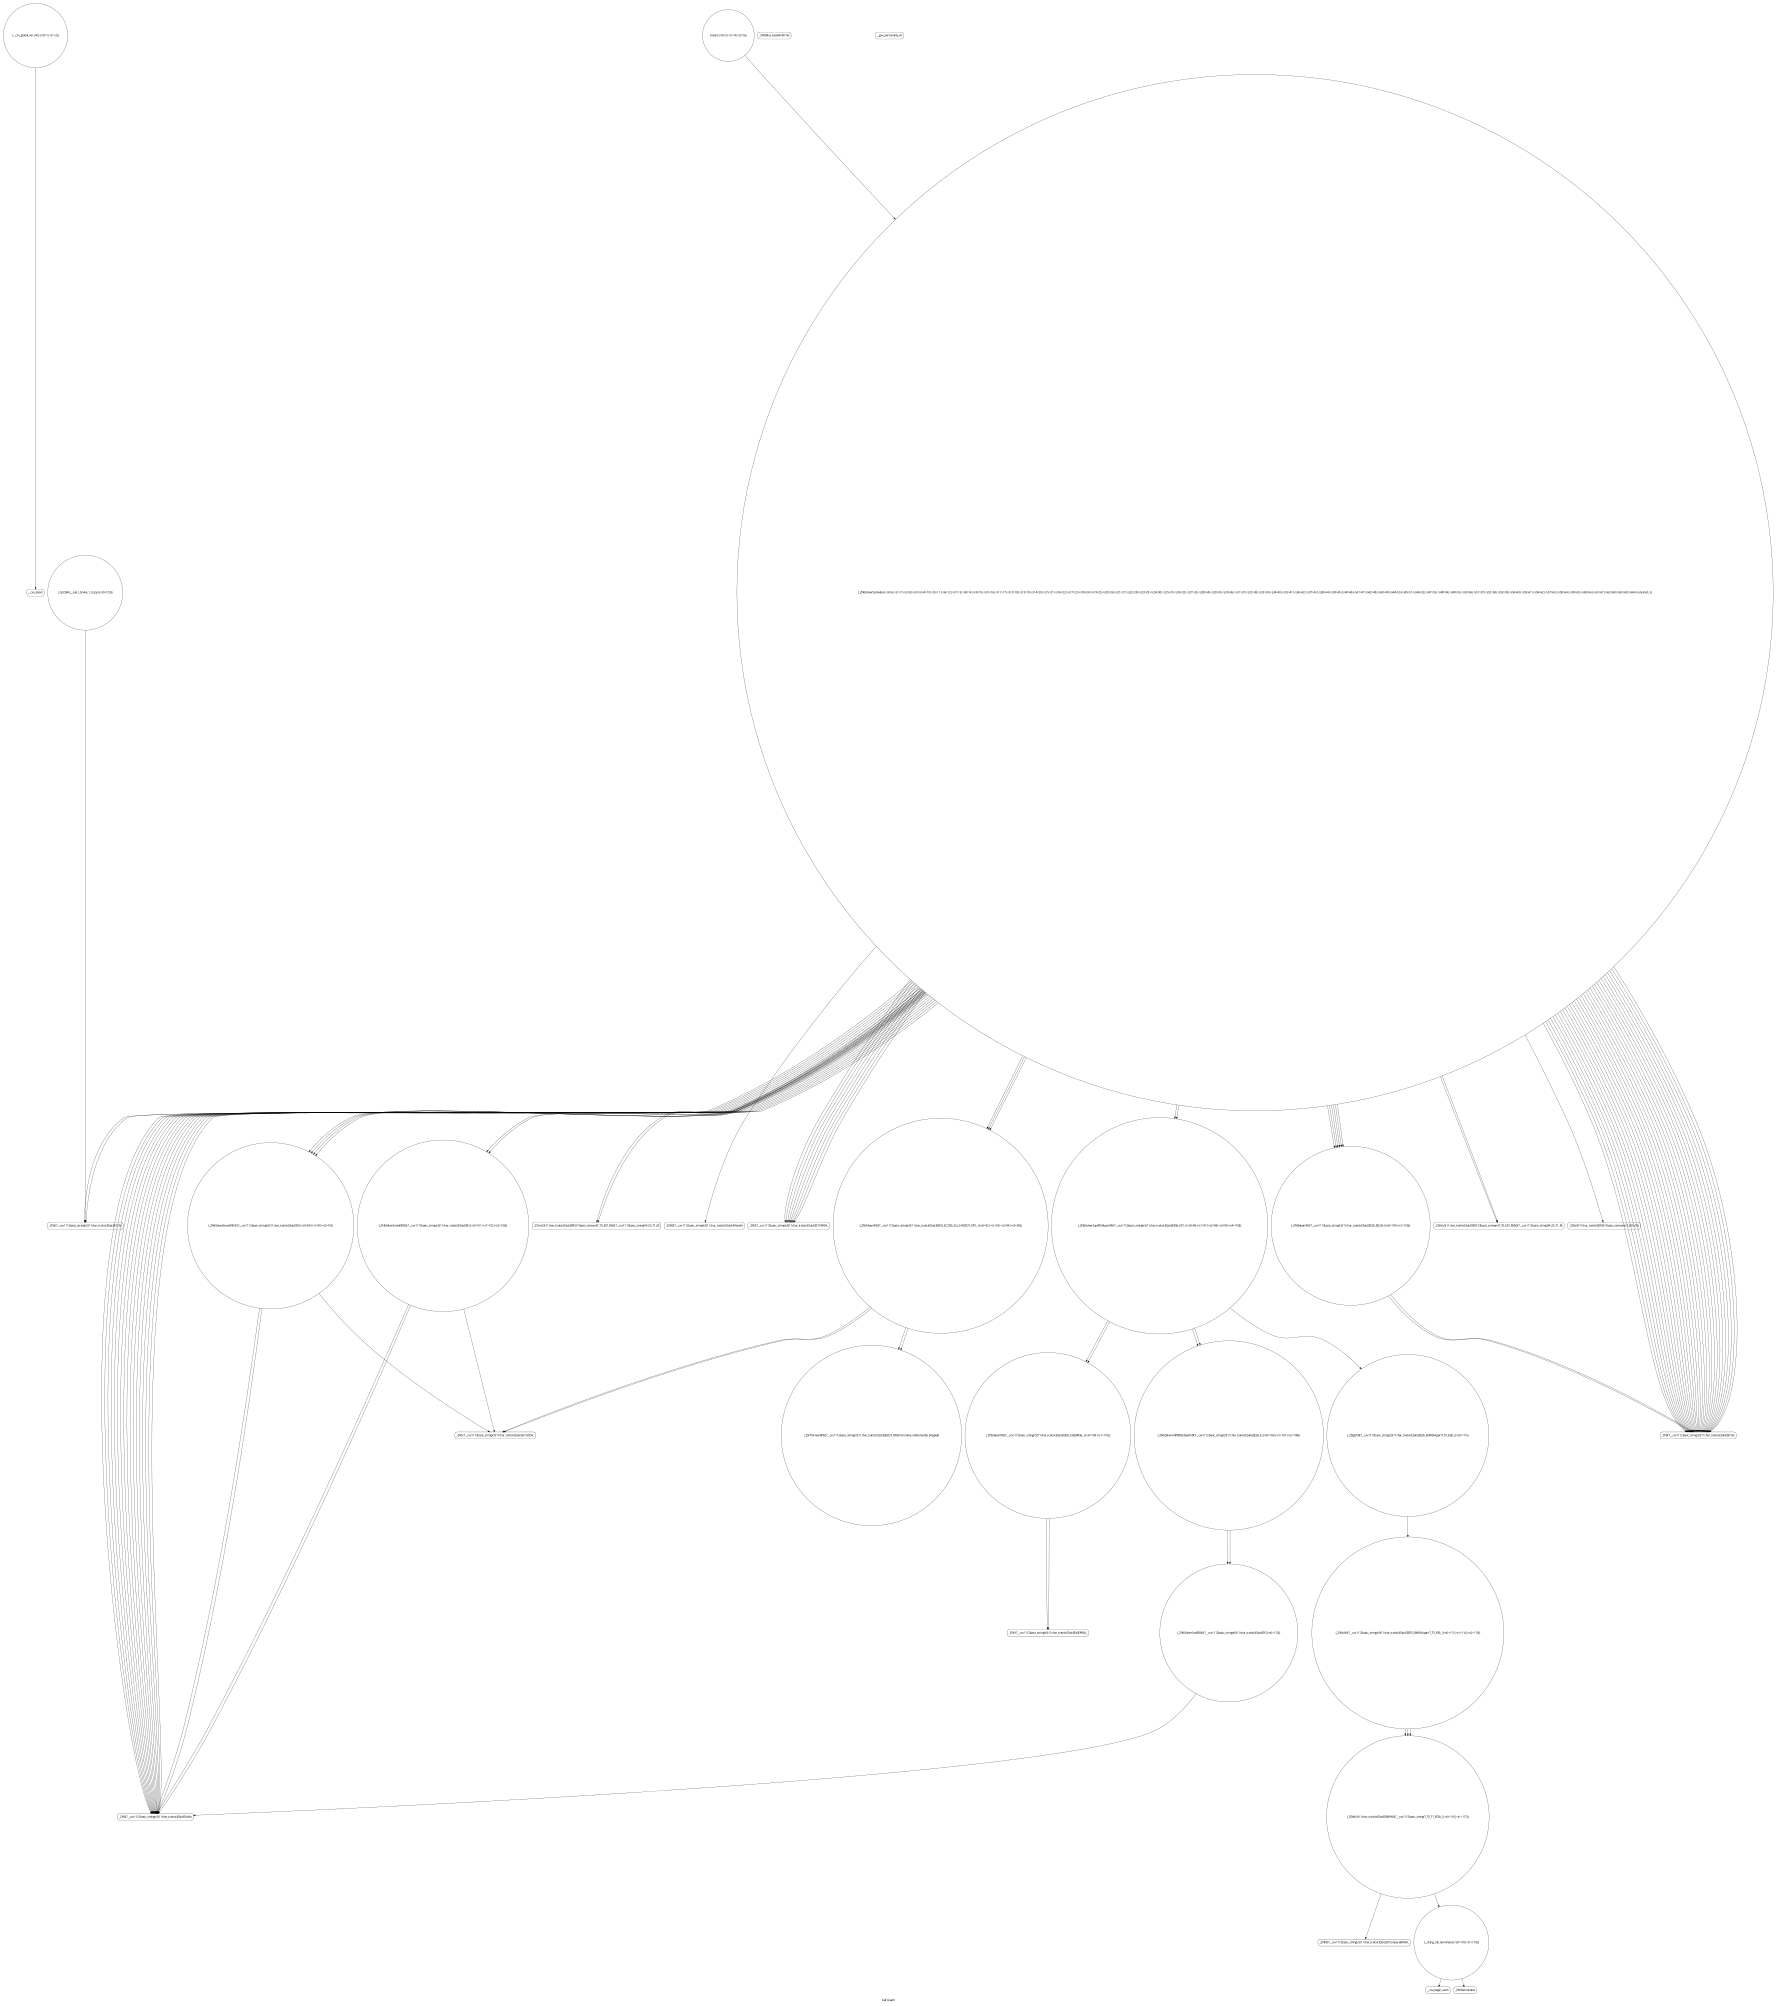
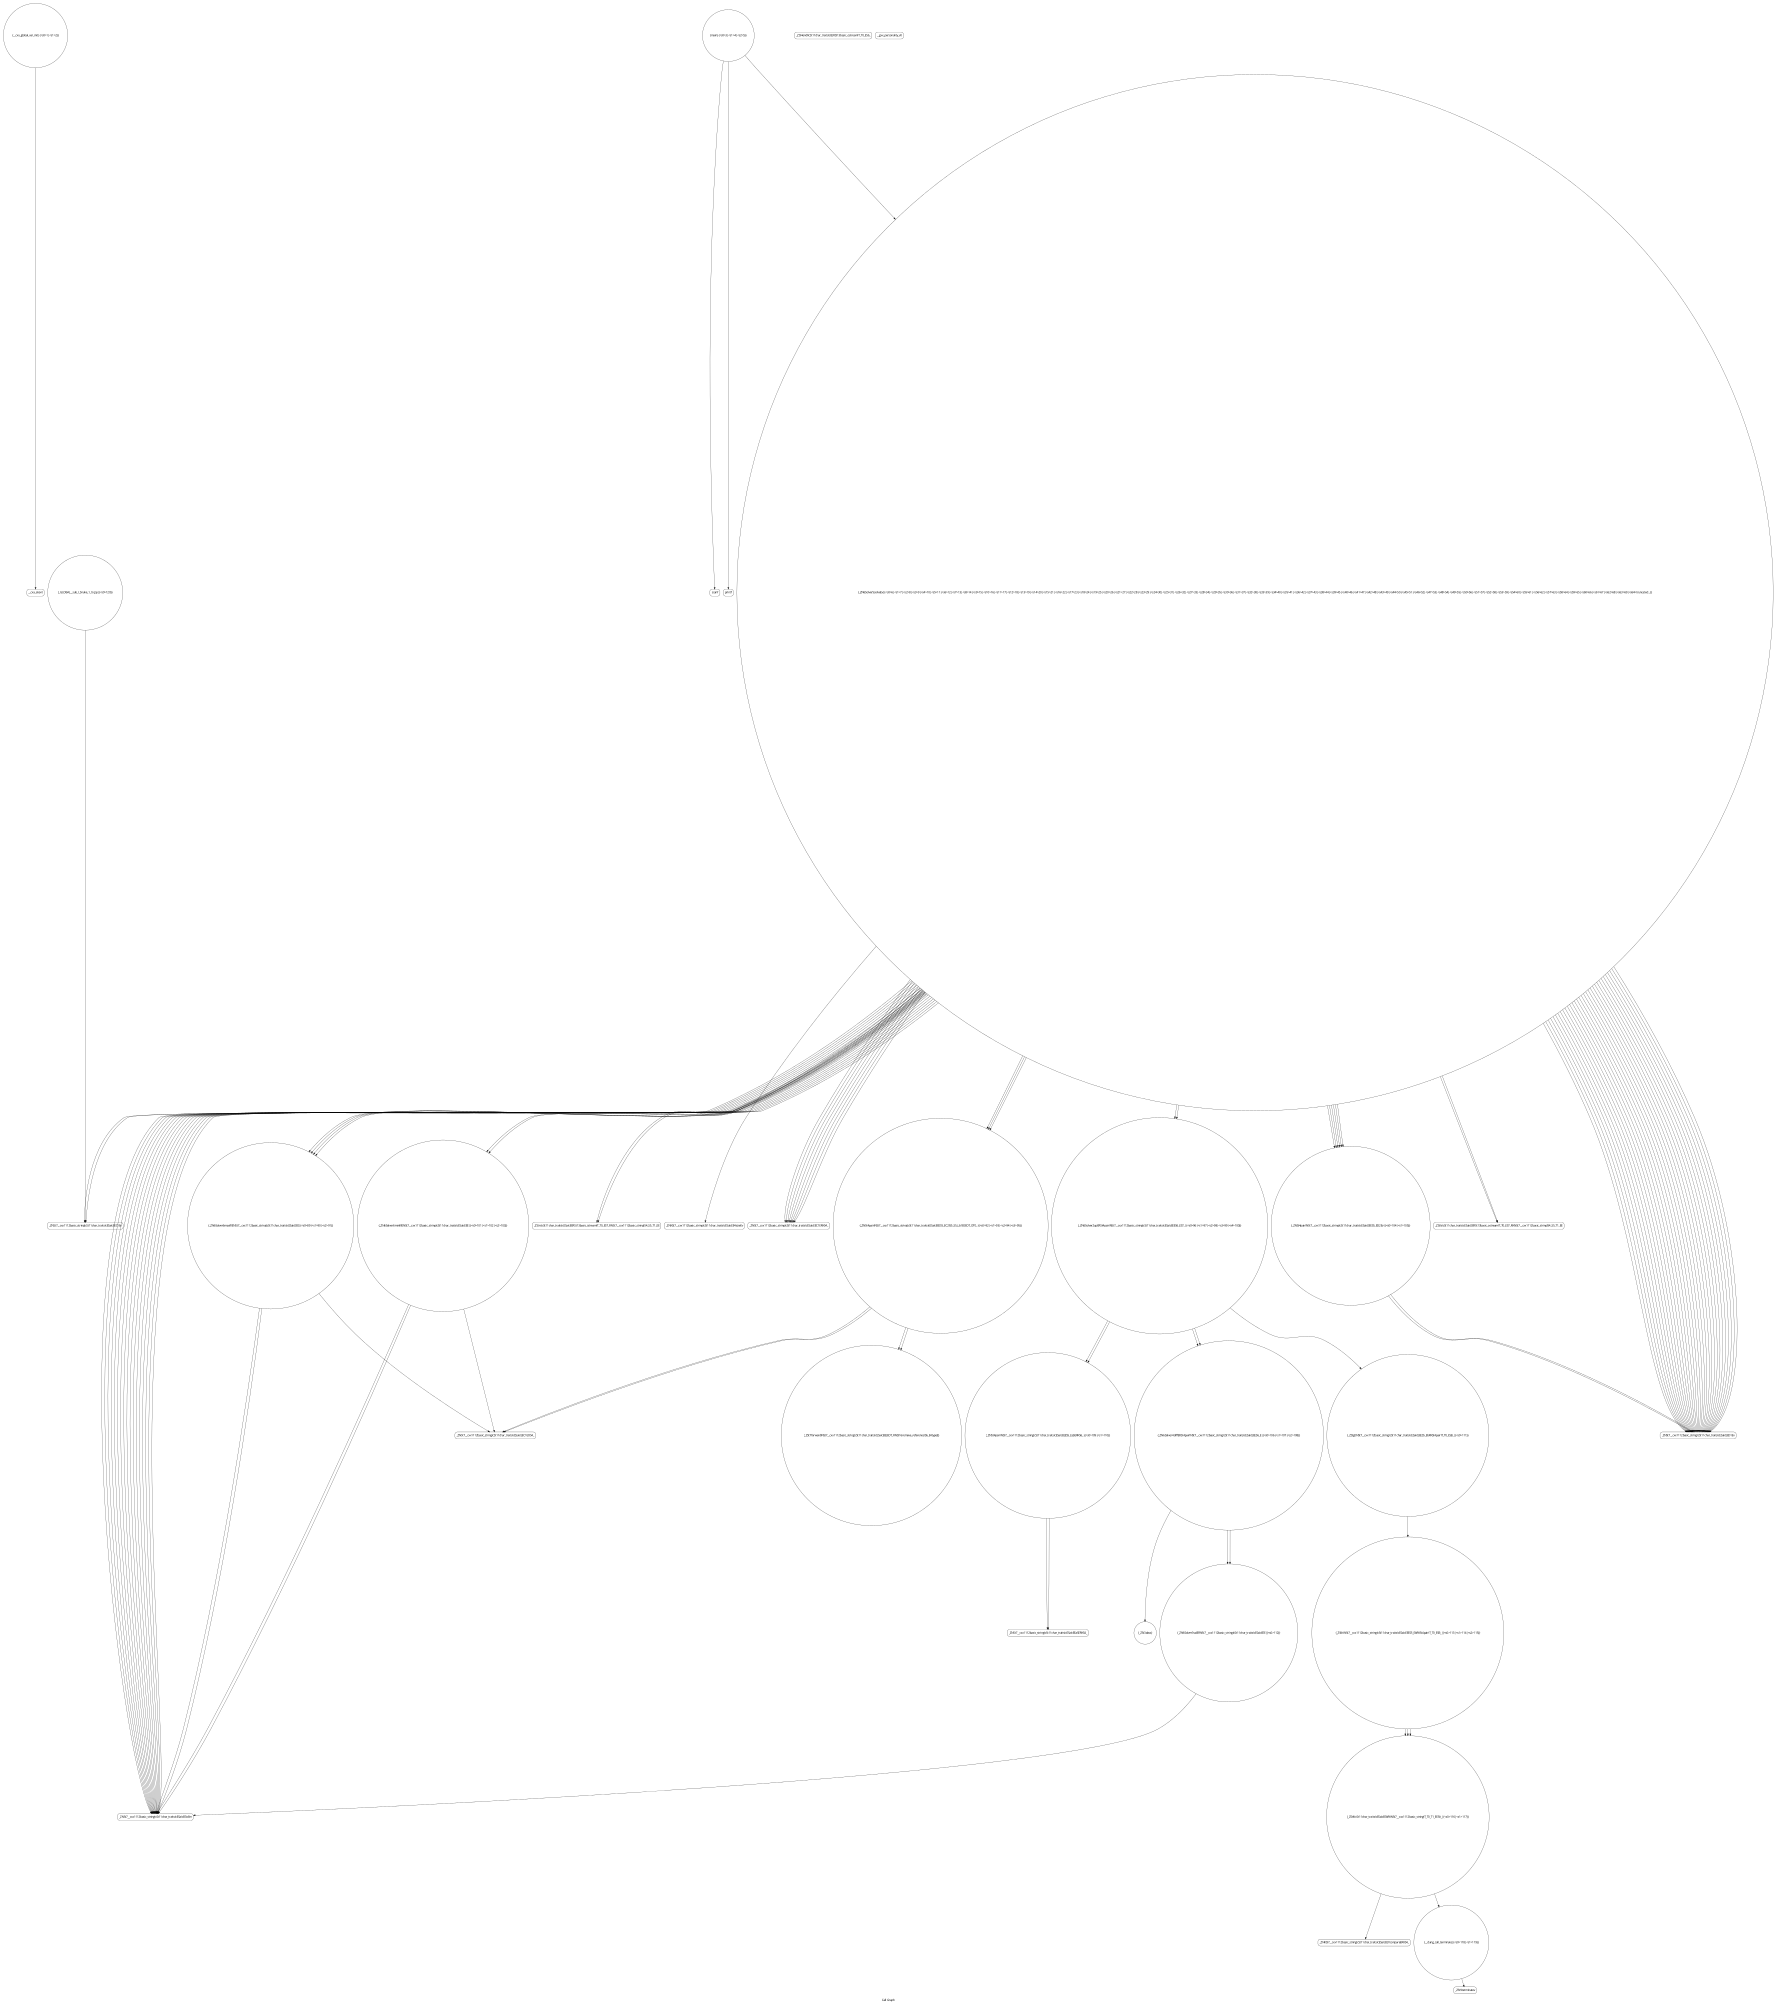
node "_ZNSt8ios_base4InitD1Ev": removed
node "_ZSt4endlIcSt11char_traitsIcEERSt13basic_ostreamIT_T0_ES6_": added
node "scanf": added
node "printf": added
node "_ZStlsISt11char_traitsIcEERSt13basic_ostreamIcT_ES5_PKc": removed
node "{_ZSt3absx}": added
node "__cxa_begin_catch": removed
